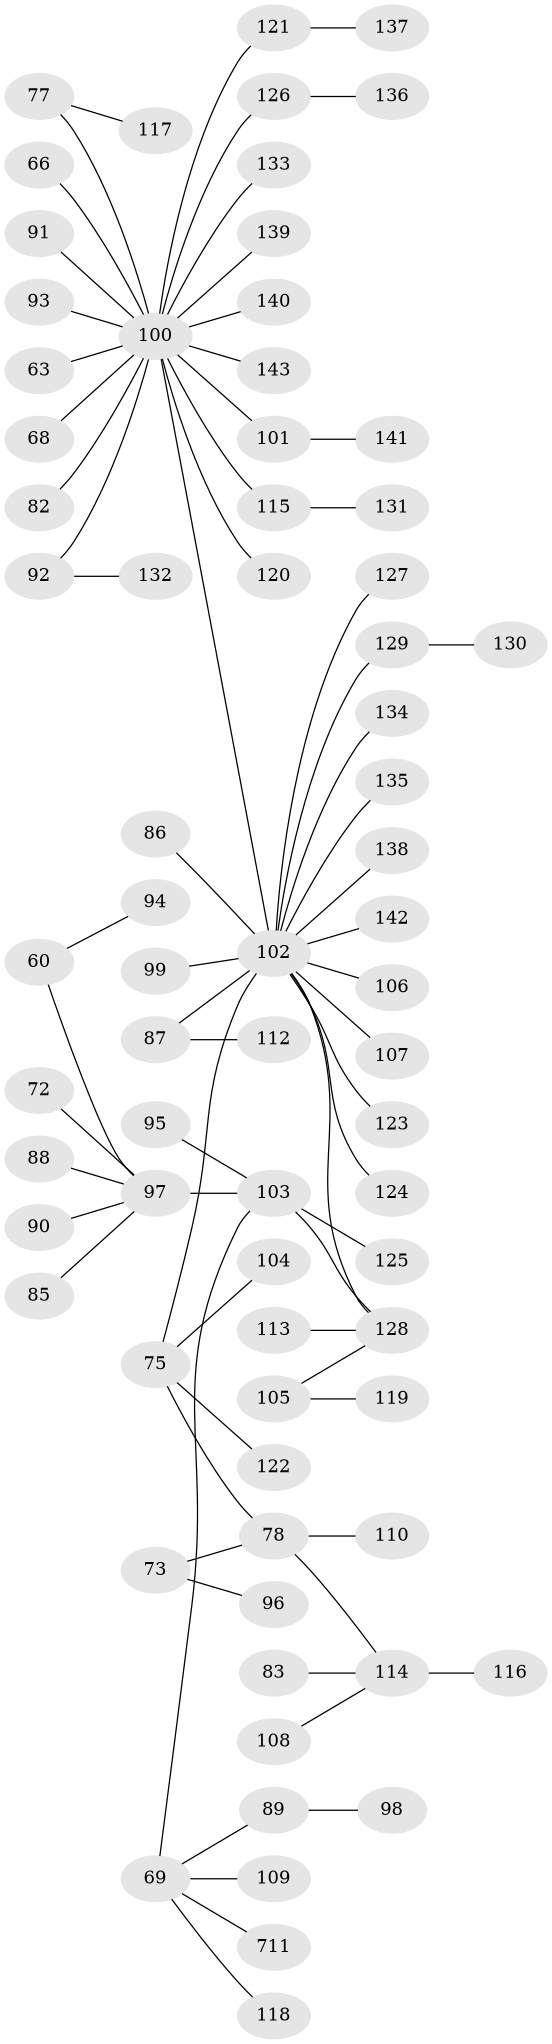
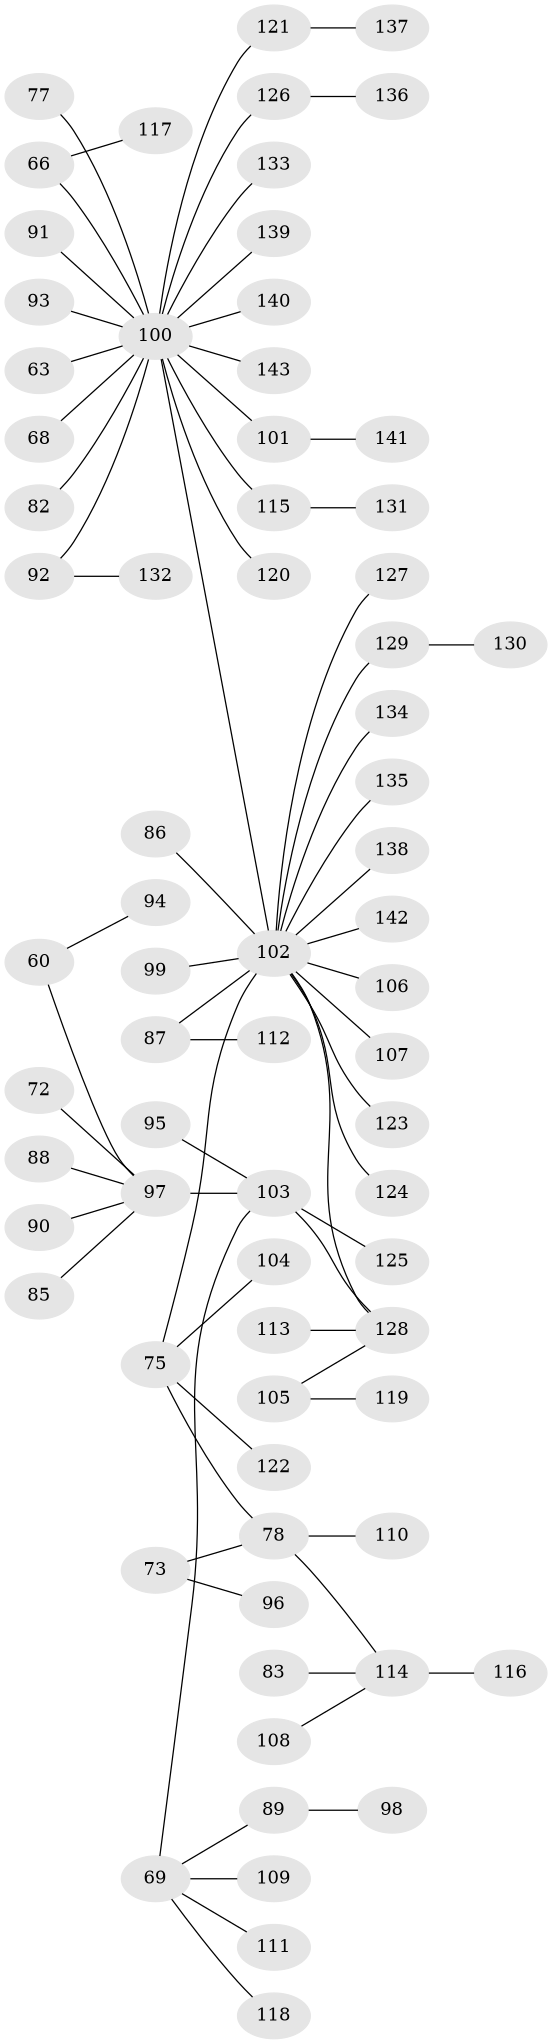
edge "77" -- "117": now "66" -- "117"
node "711": label "711" -> "111"
